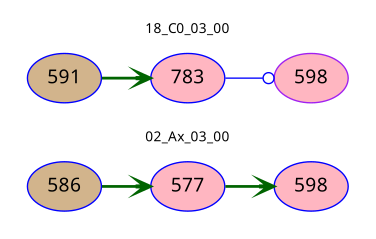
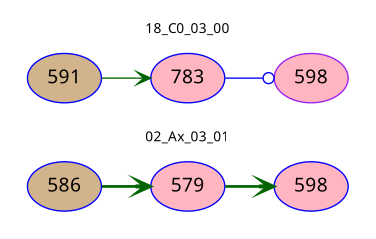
edge "591" -> "783": style bold -> solid
cluster "02_Ax_03_00": label "02_Ax_03_00" -> "02_Ax_03_01"
node "577": label "577" -> "579"
